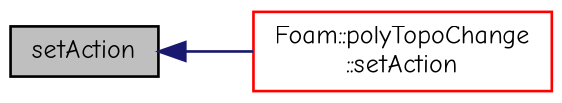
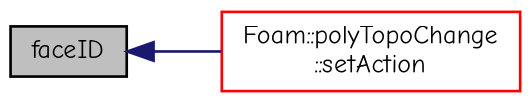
node "setAction": label "setAction" -> "faceID"
